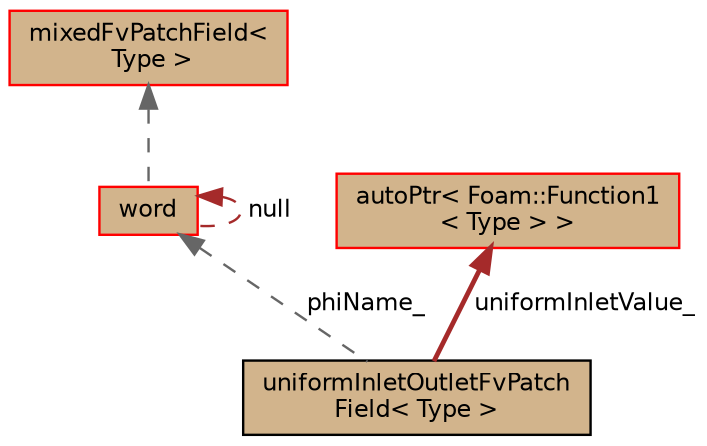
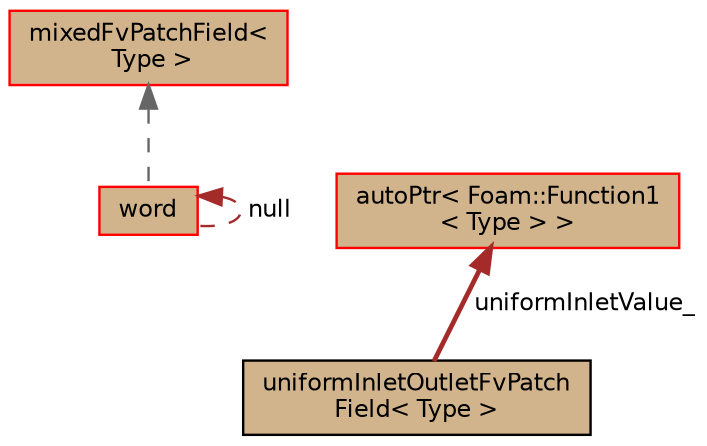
edge "uniformInletOutletFvPatch Field< Type >" -> "word": removed, label "phiName_"
